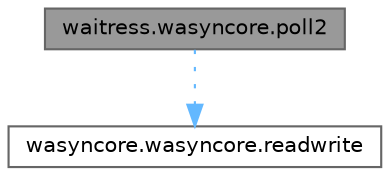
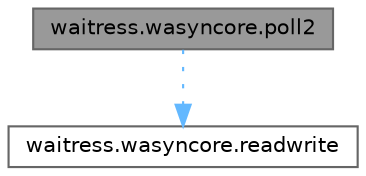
node "wasyncore.wasyncore.readwrite": label "wasyncore.wasyncore.readwrite" -> "waitress.wasyncore.readwrite"
